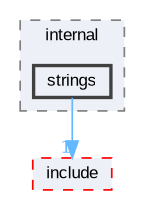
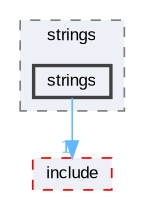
cluster "internal": label "internal" -> "strings"
